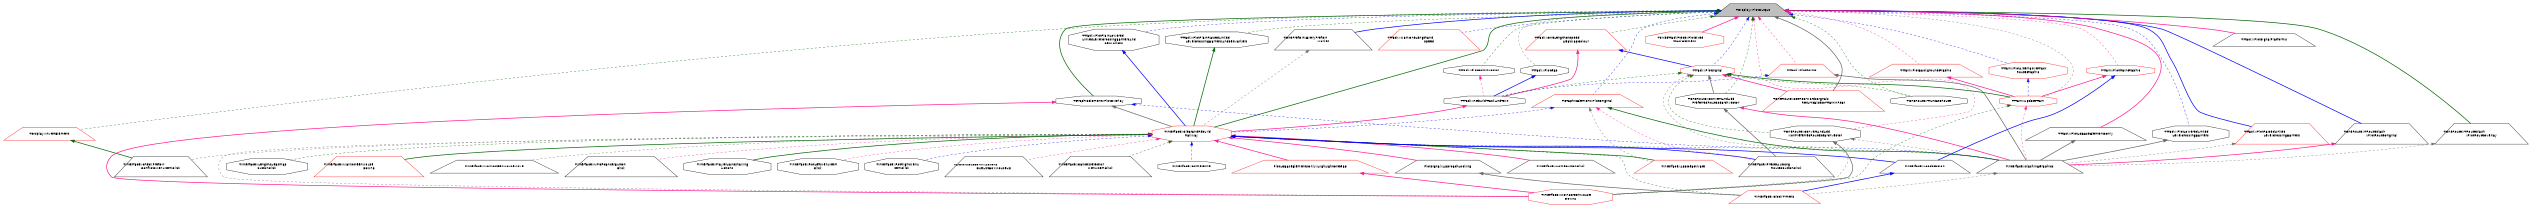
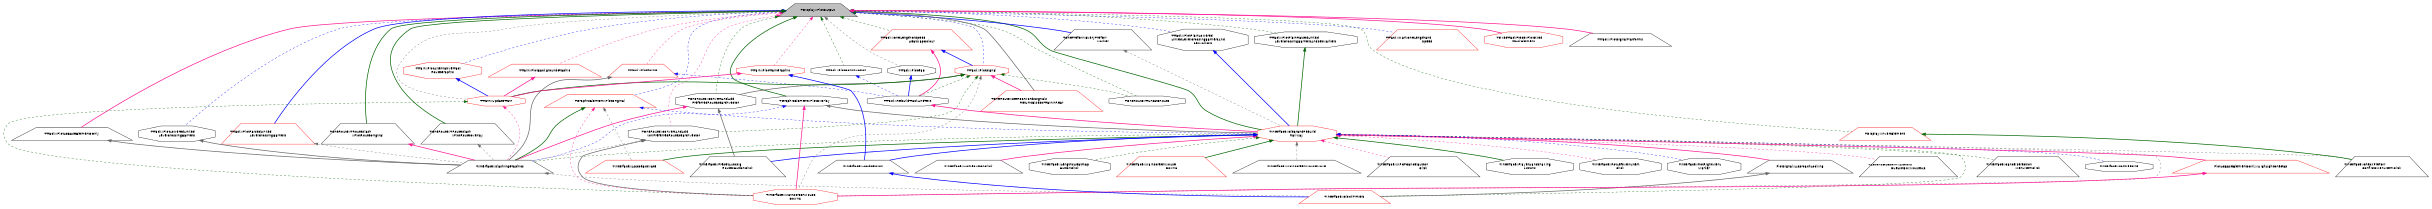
edge "TOneRoute::TRouteFlash ::PlotRouteOriginal" -> "TDisplay::PlotOutput": color blue -> darkgreen
edge "TTrack::RebuildTrackAndText" -> "TTrack::PlotContinuation": color deeppink -> blue
edge "TTrain::UpdateTrain" -> "TTrain::PlotAlternativeTrack RouteGraphic": style dashed -> bold
edge "TInterface::PresetAutoSig RoutesButtonClick" -> "TGraphicElement::PlotOriginal": now "TInterface::MainScreenMouse Down2" -> "TGraphicElement::PlotOriginal"
node "TInterface::RotRightMenu ItemClick": label "TInterface::RotRightMenu ItemClick" -> "TInterface::RotRightMenu Marker"
